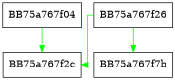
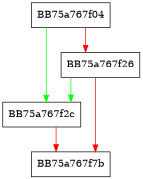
edge "BB75a767f04" -> "BB75a767f26": added
edge "BB75a767f26" -> "BB75a767f7b": color green -> red
edge "BB75a767f2c" -> "BB75a767f7b": added
